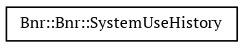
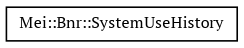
node "Bnr::Bnr::SystemUseHistory": label "Bnr::Bnr::SystemUseHistory" -> "Mei::Bnr::SystemUseHistory"
